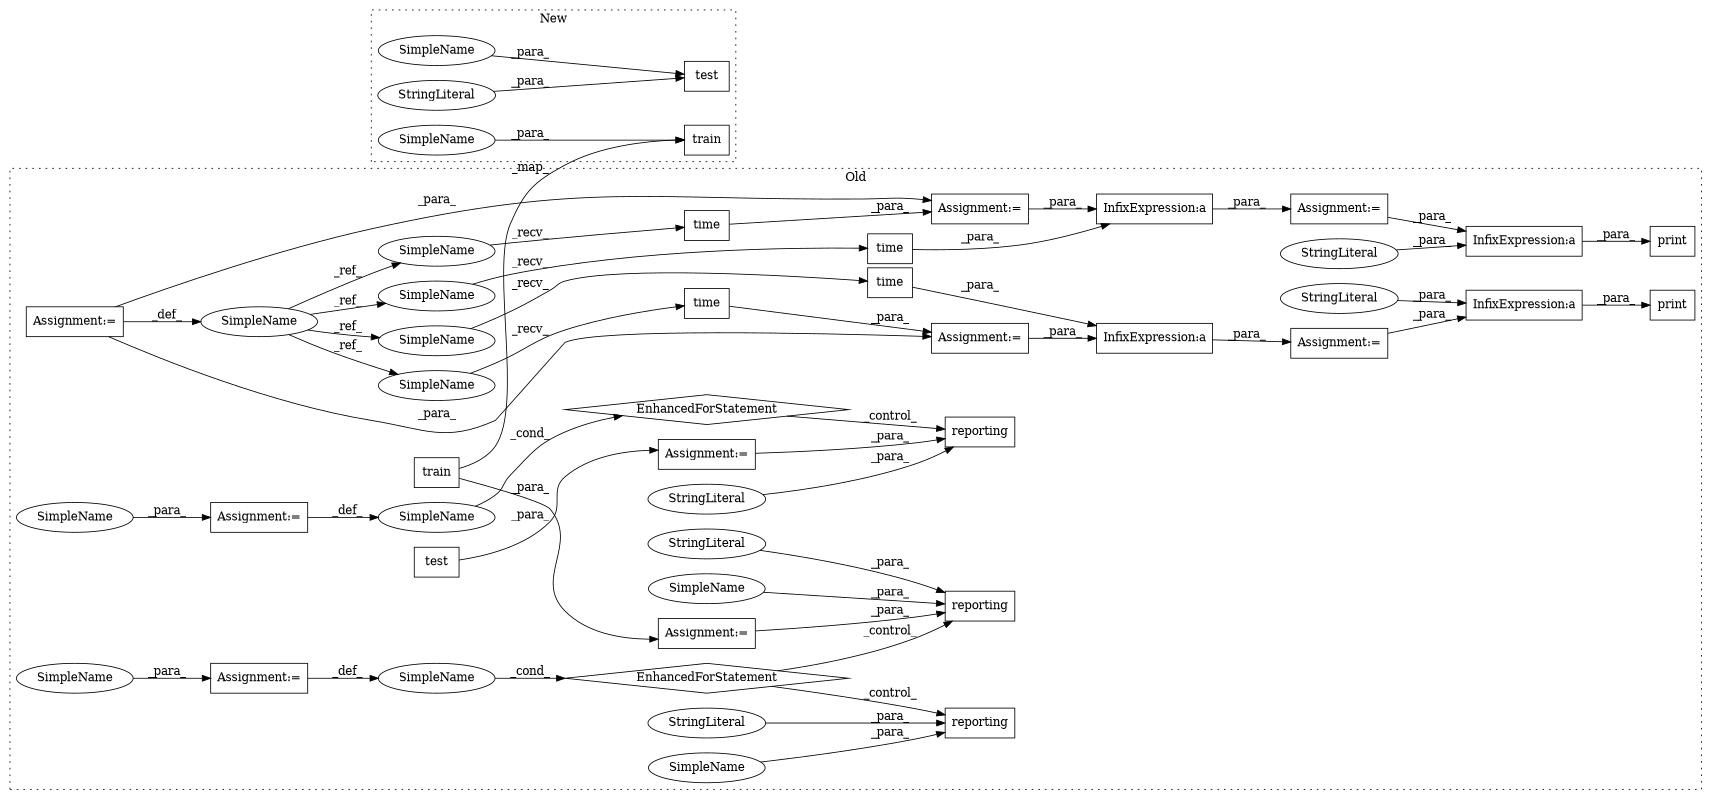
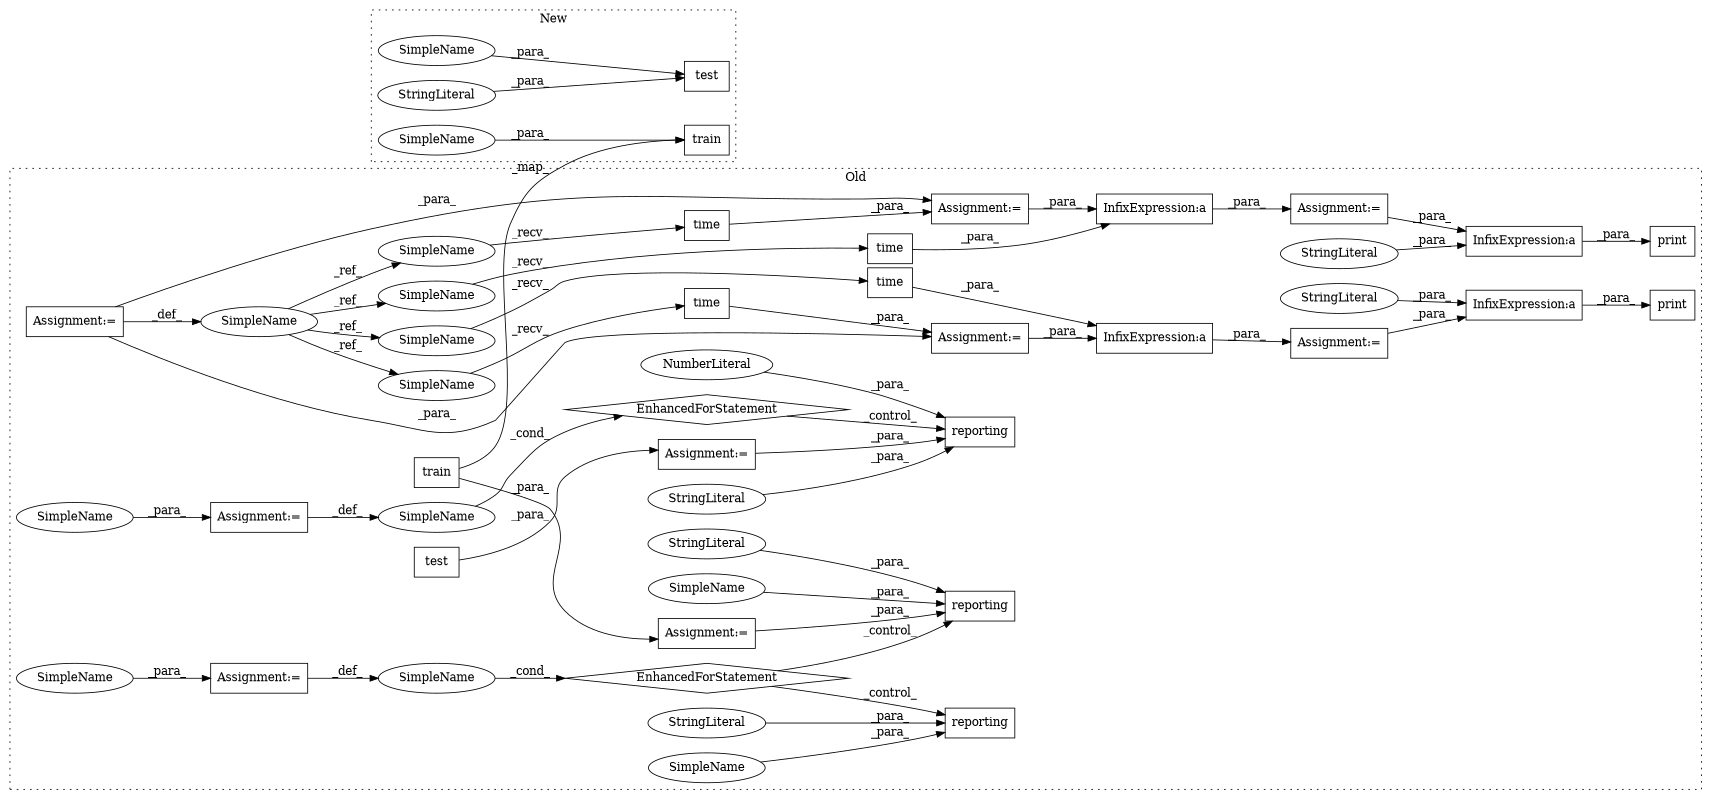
node "NumberLiteral": added
